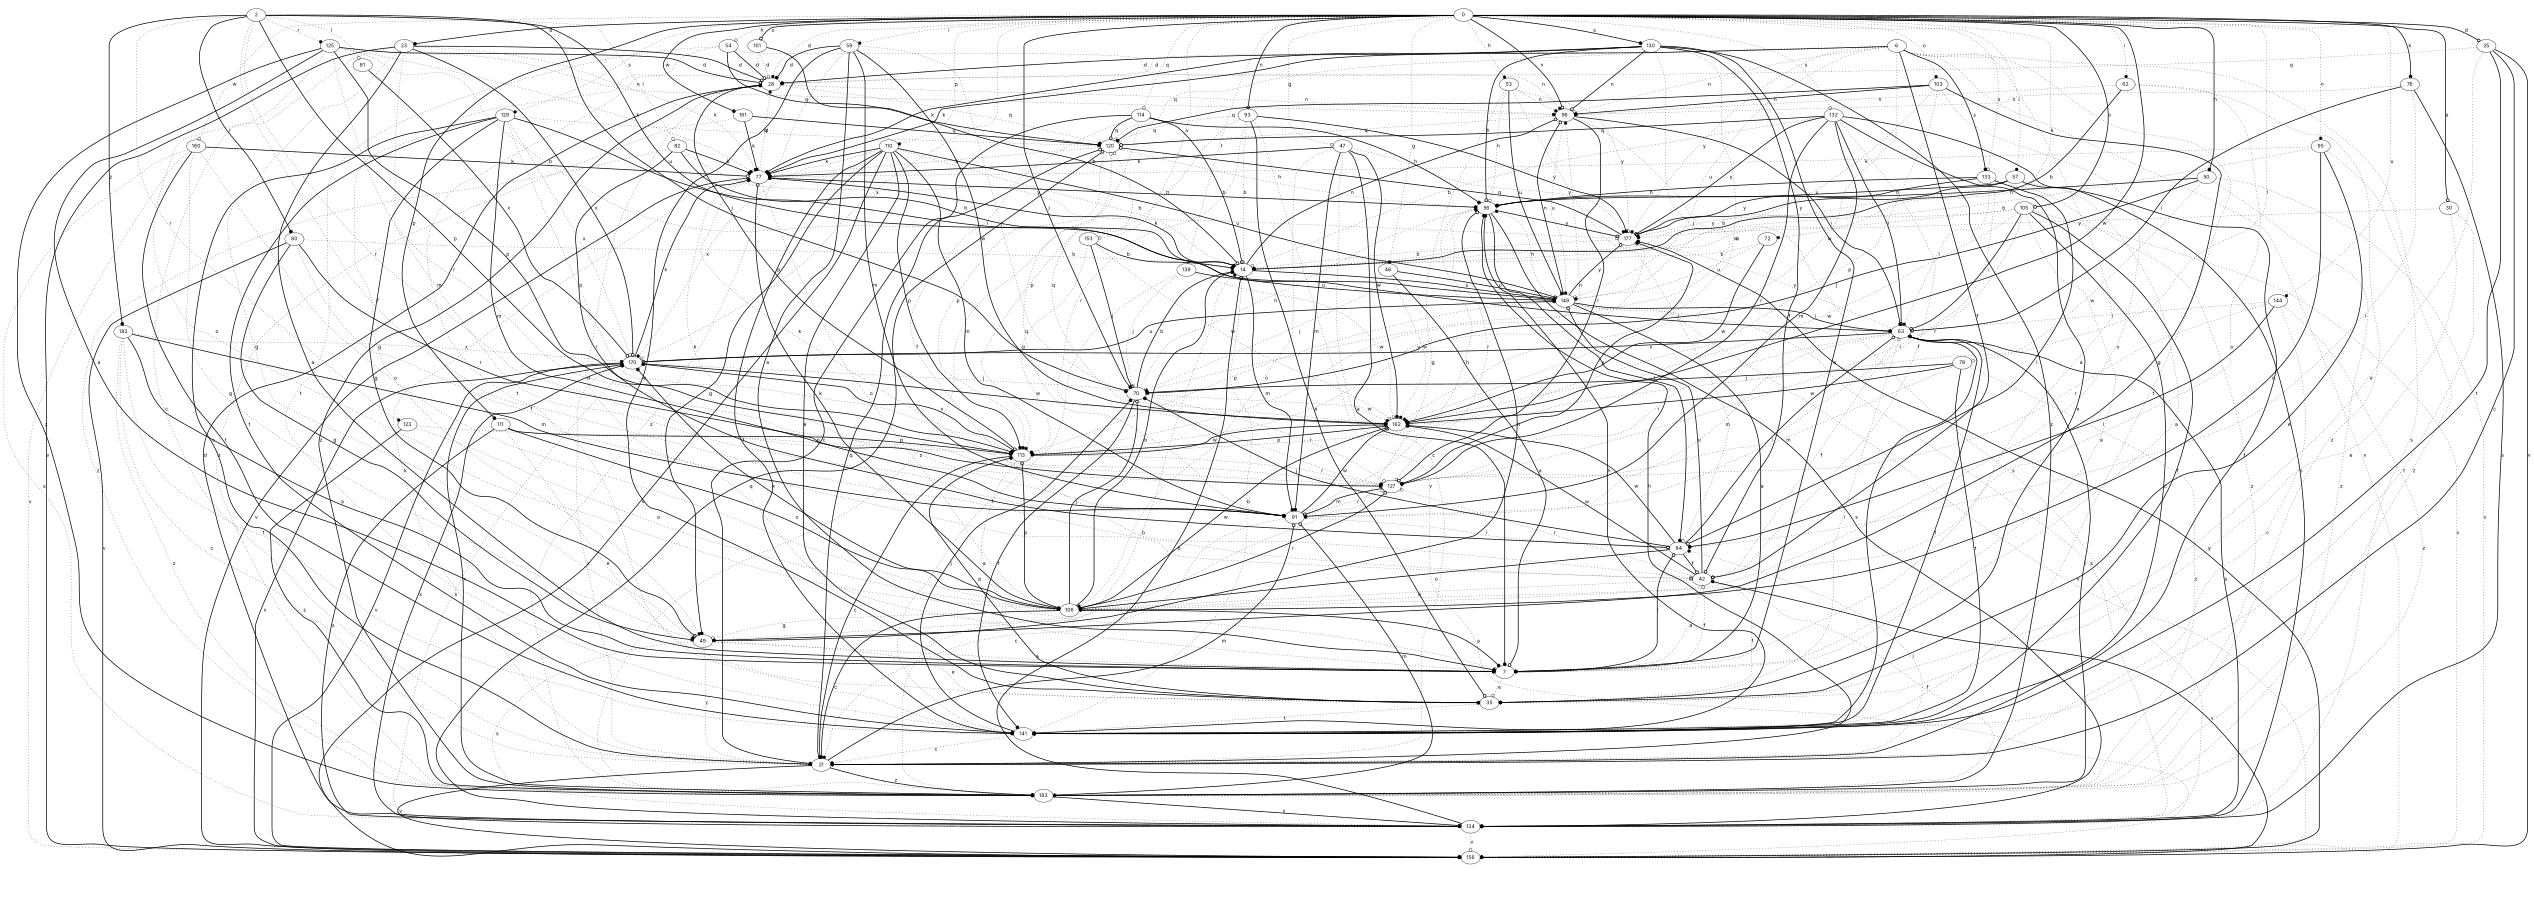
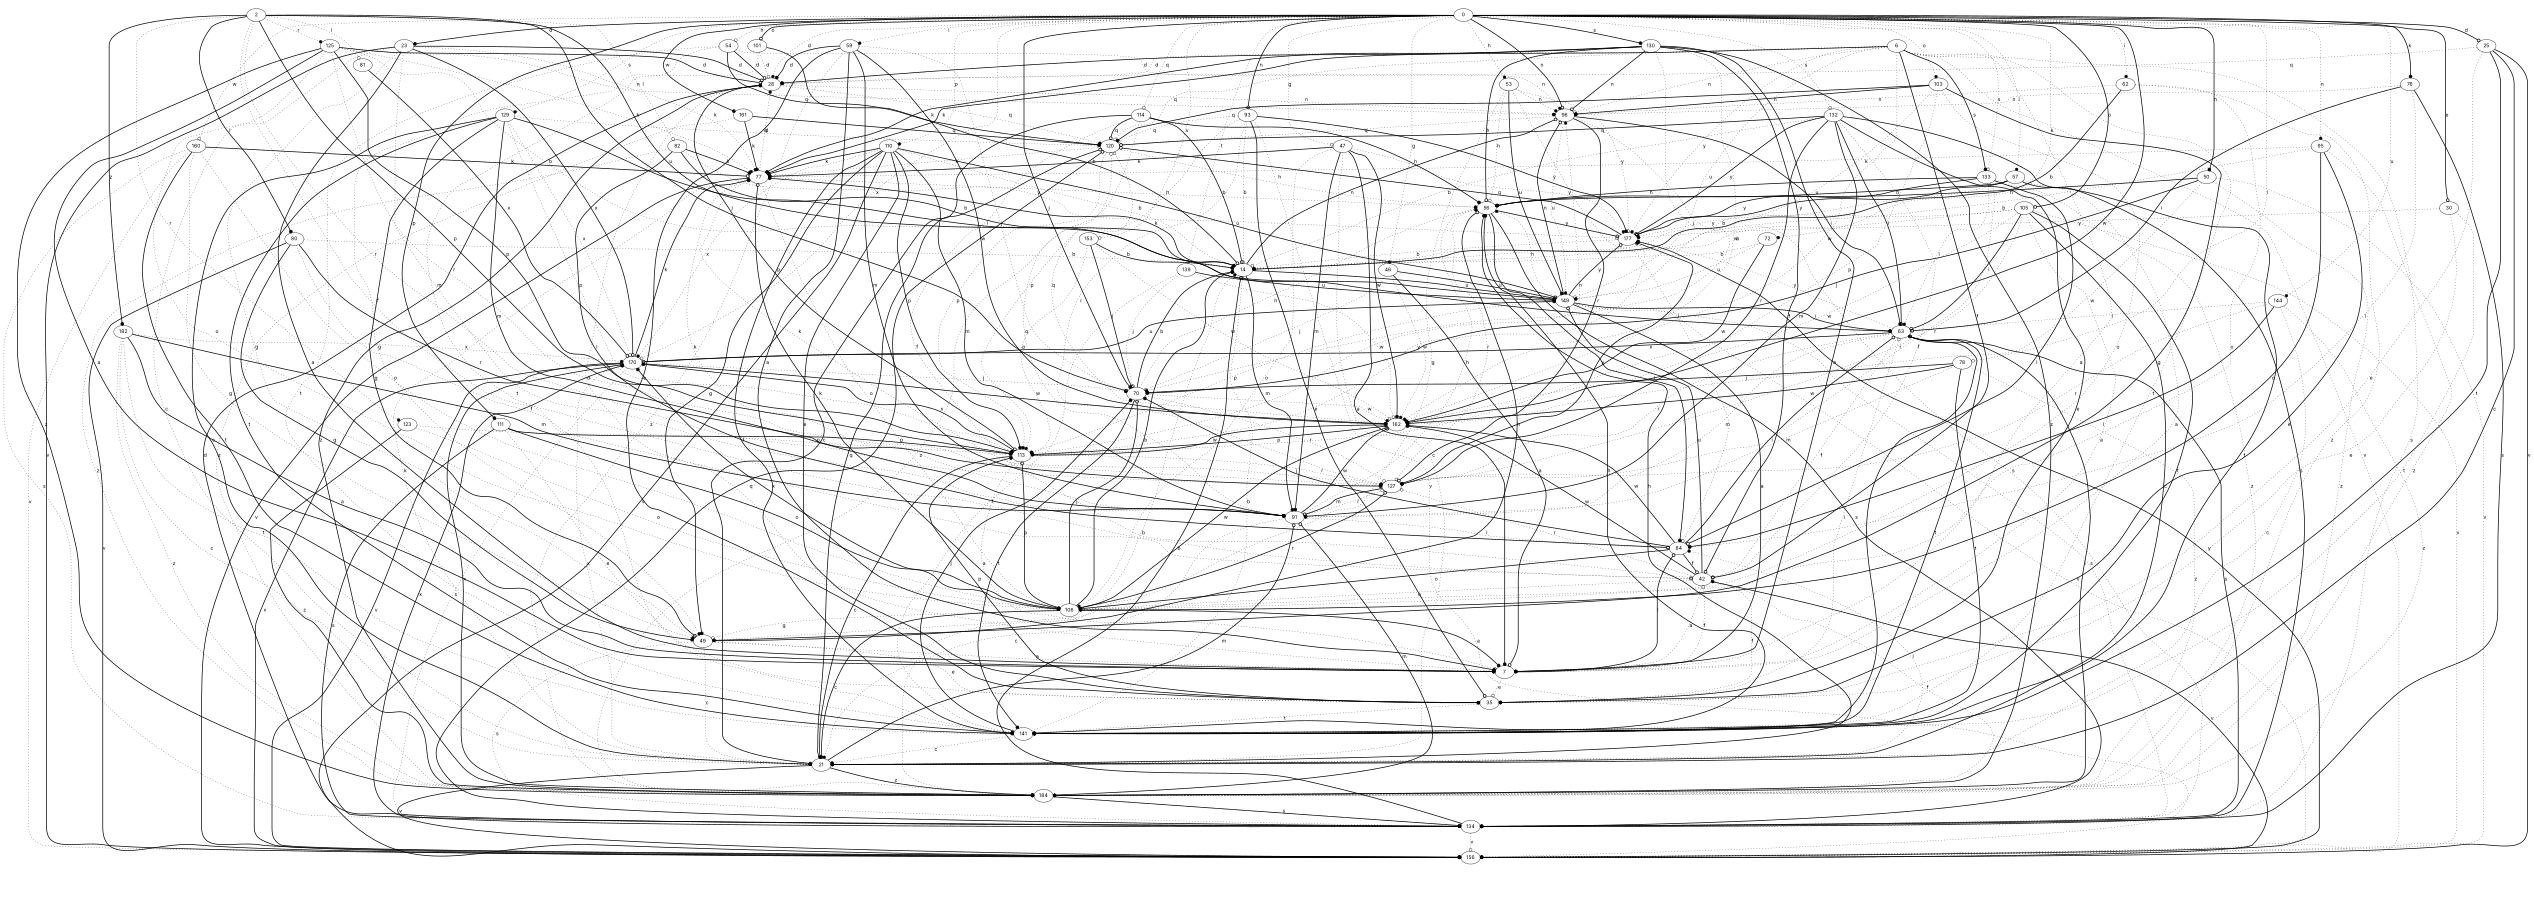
edge "77" -> "56": style bold -> dotted
node "183": label "183" -> "184"
